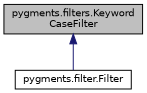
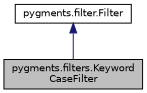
edge "pygments.filter.Filter" -> "pygments.filters.Keyword CaseFilter": reversed
